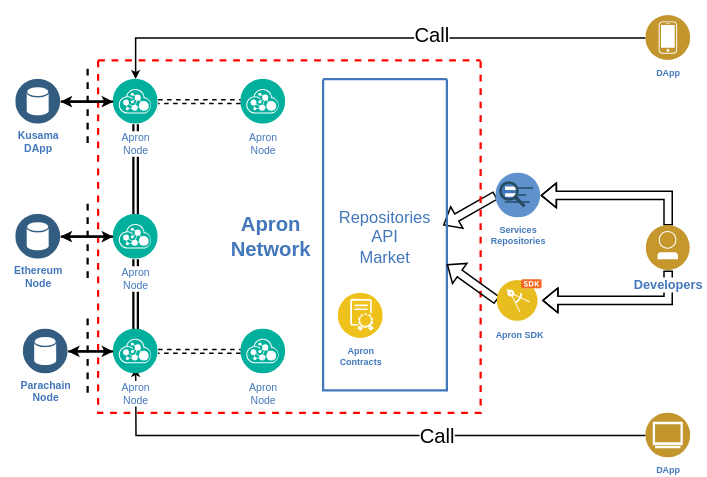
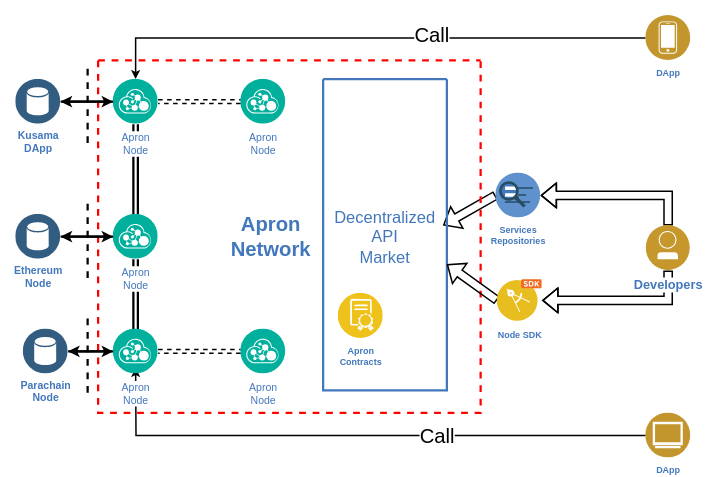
node "Repositories API Market": label "Repositories API Market" -> "Decentralized API Market"
node "Apron SDK": label "Apron SDK" -> "Node SDK"
